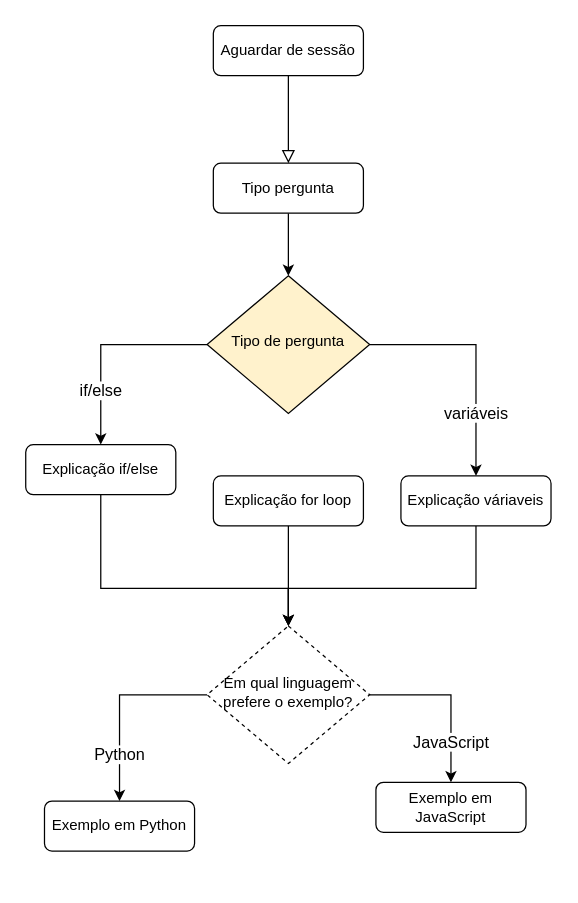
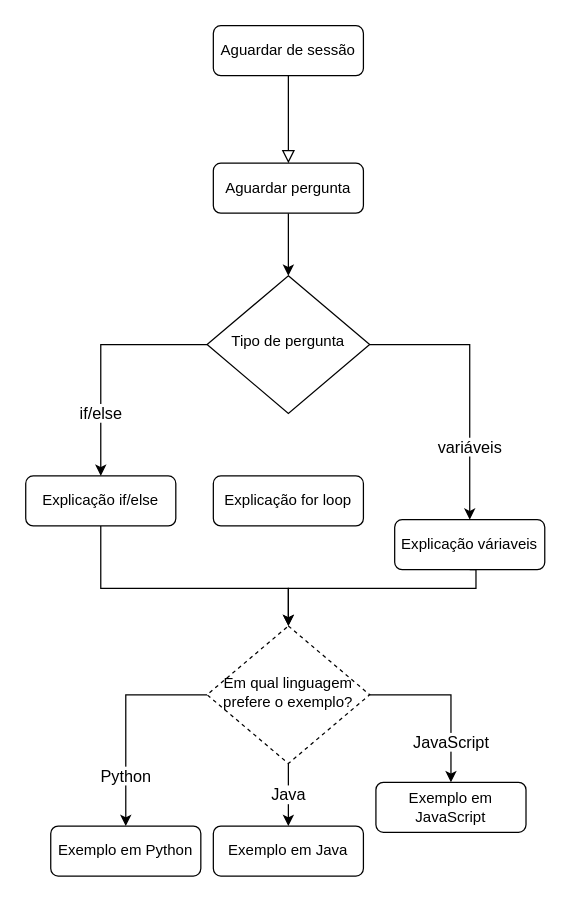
node "Tipo pergunta": label "Tipo pergunta" -> "Aguardar pergunta"
node "Tipo de pergunta": fillcolor #fff2cc -> #ffffff
node "Explicação if/else": moved (101, 469) -> (101, 501)
node "Explicação váriaveis": moved (476, 501) -> (469, 544)
edge "Explicação for loop" -> "Em qual linguagem prefere o exemplo?": removed
edge "Em qual linguagem prefere o exemplo?" -> "Exemplo em Java": added, label "Java"
node "Exemplo em Python": moved (119, 826) -> (126, 851)
node "Exemplo em Java": added
